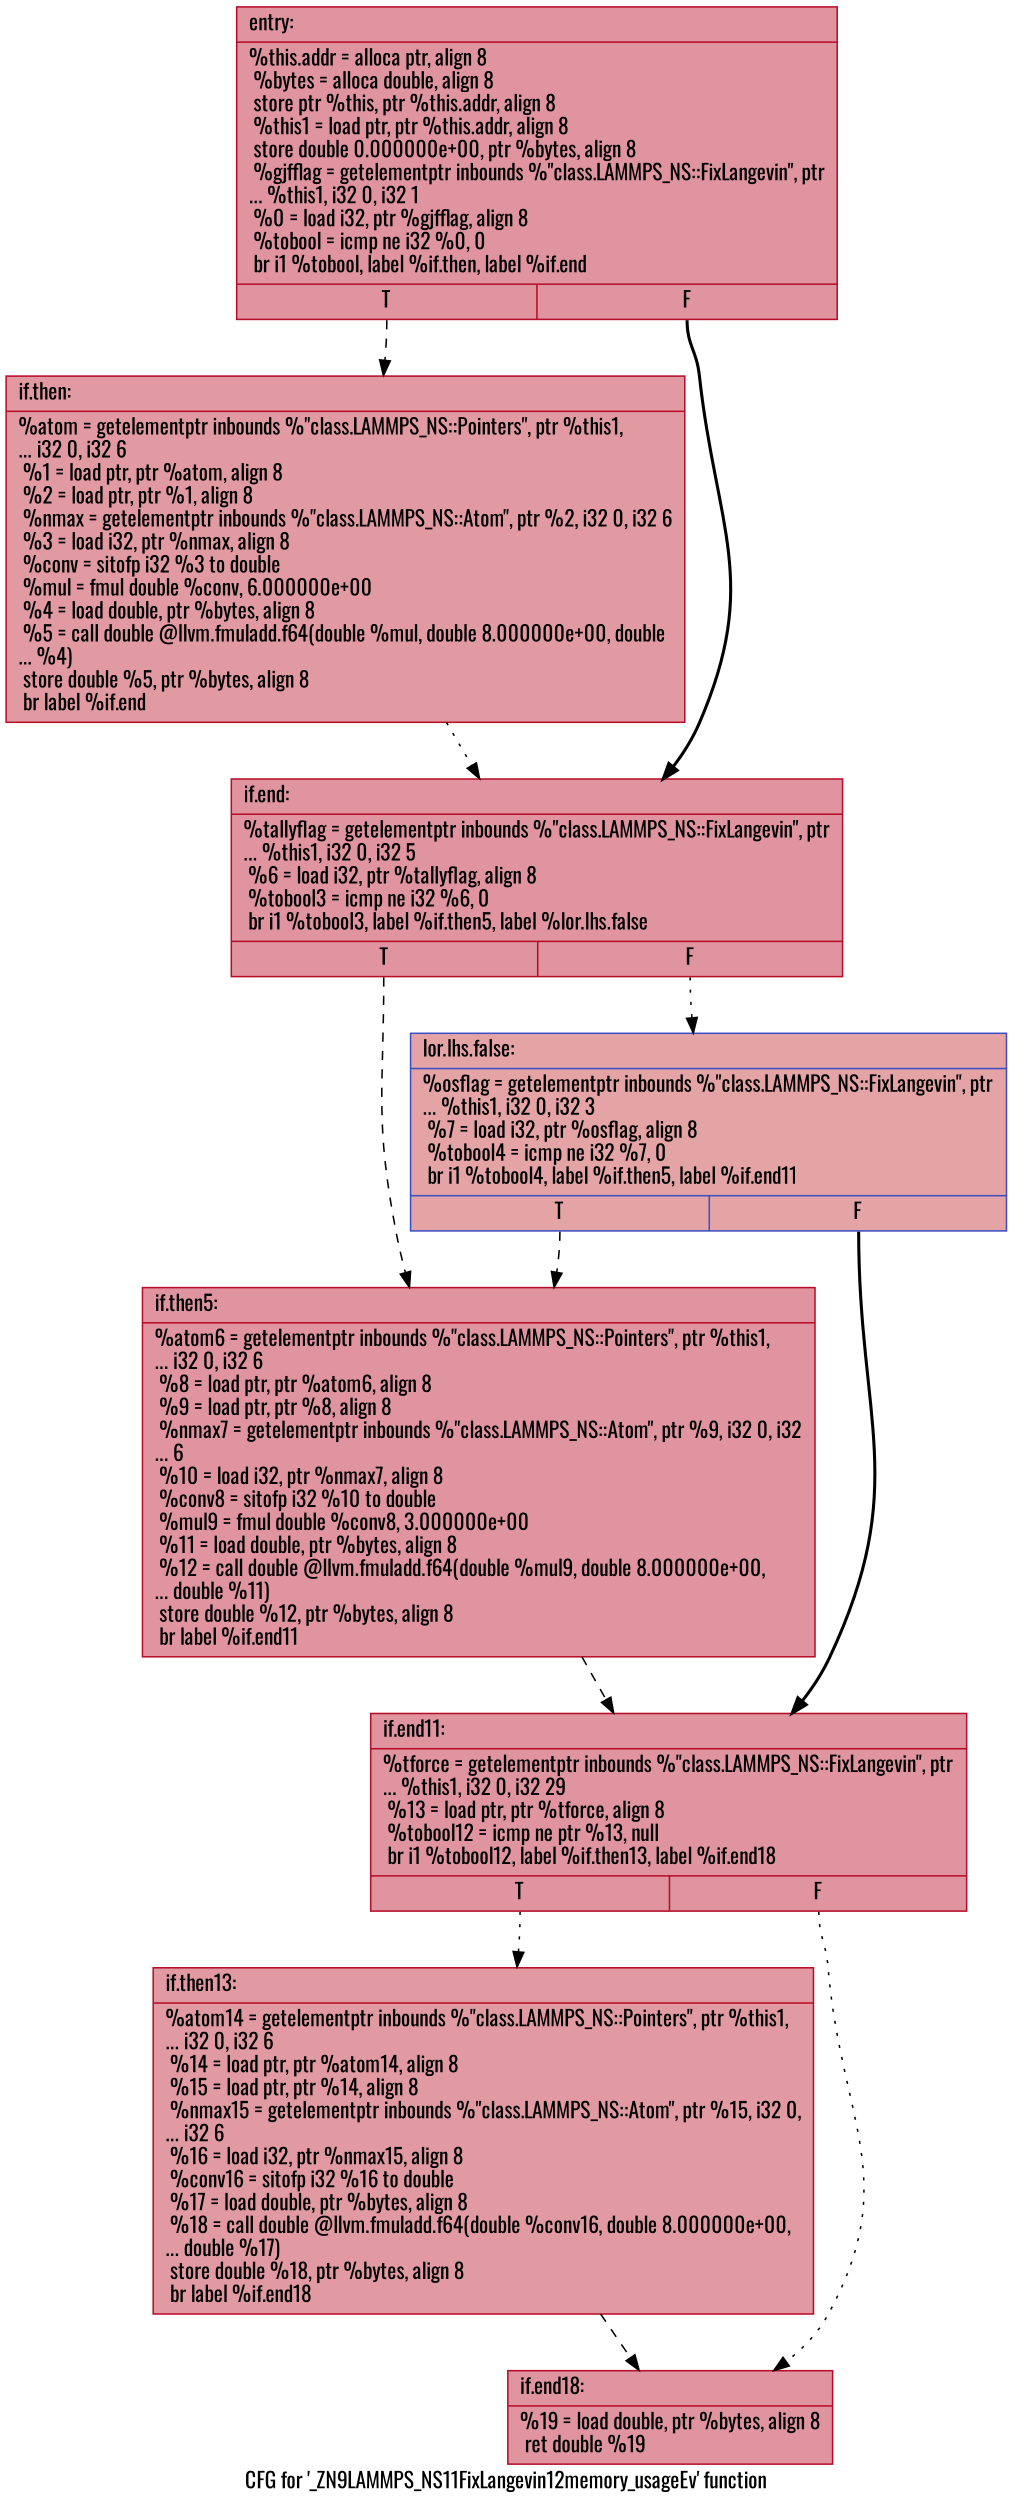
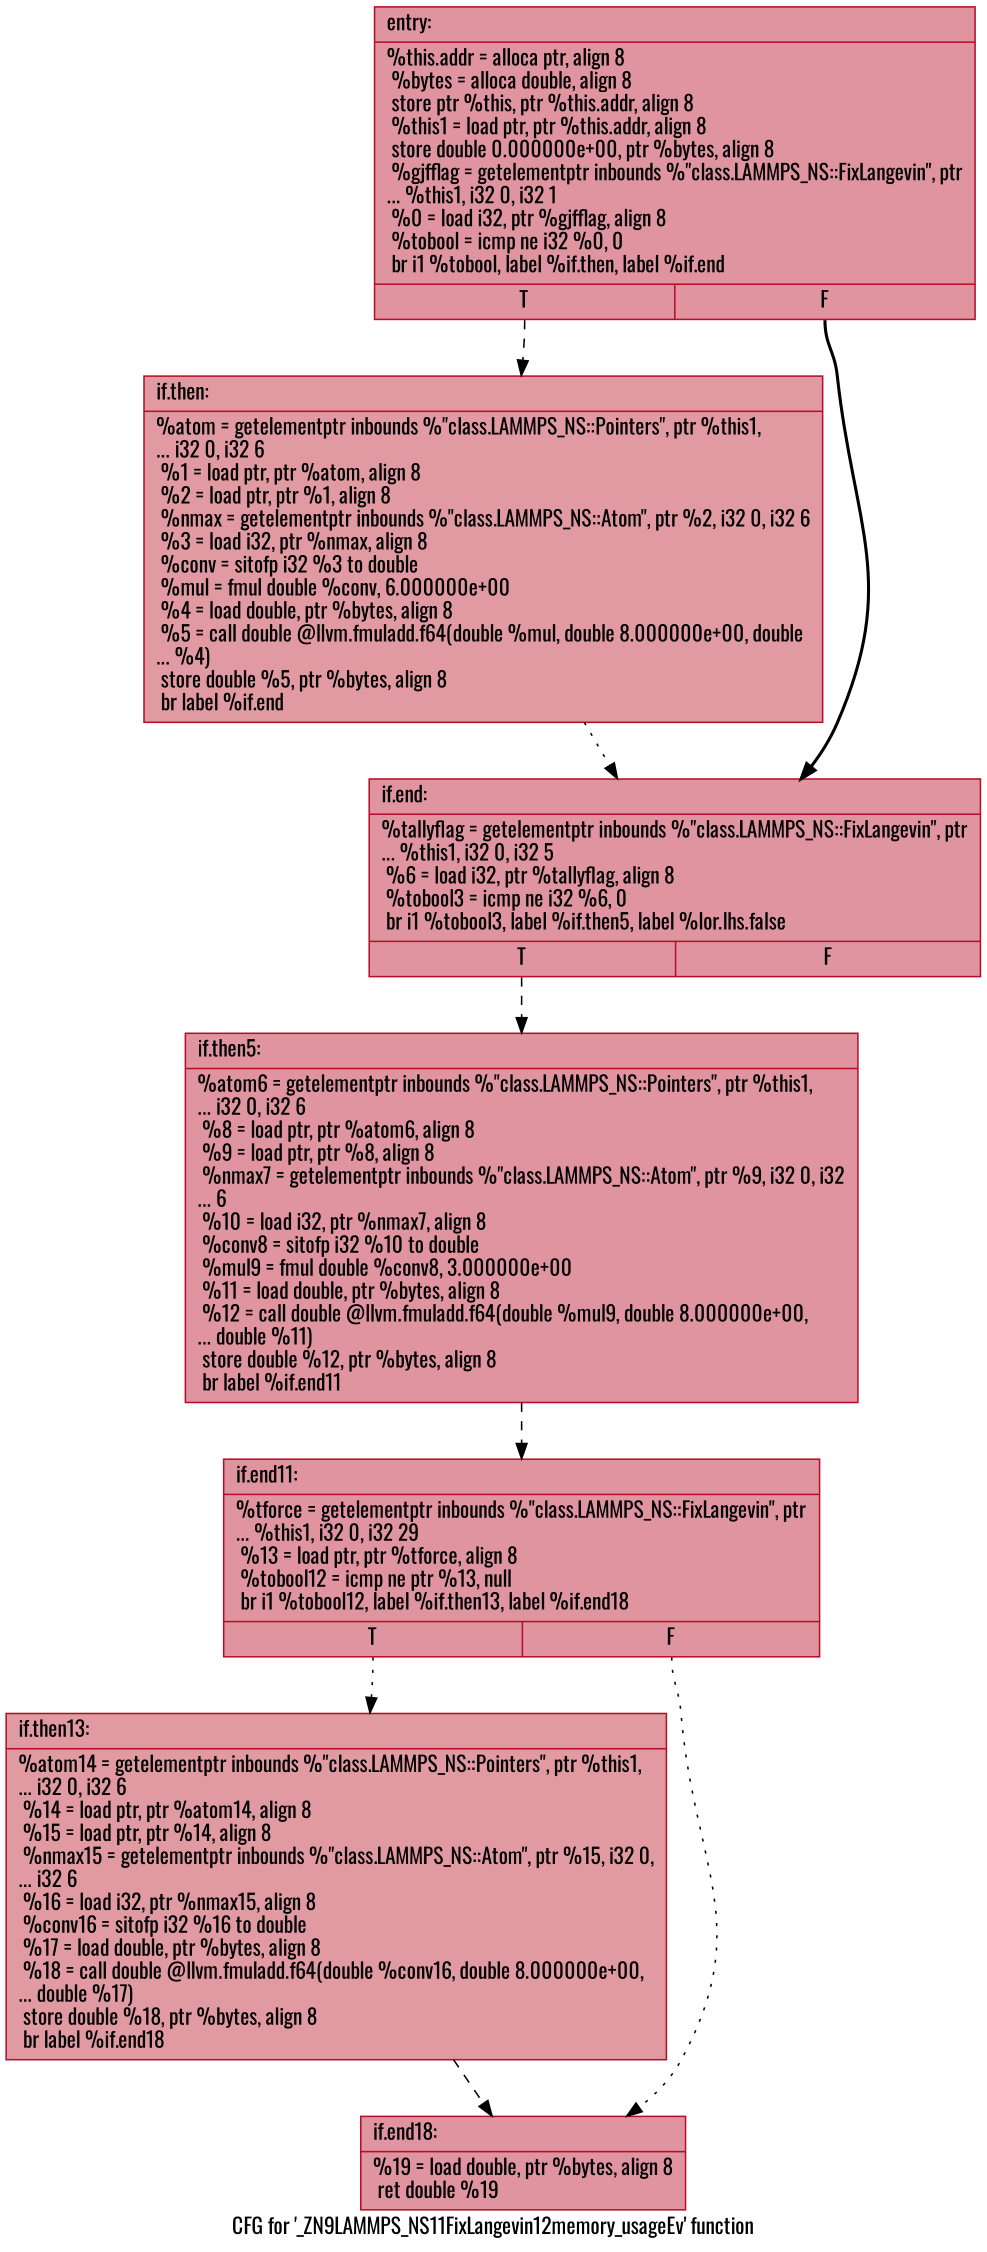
node "lor.lhs.false:": removed
